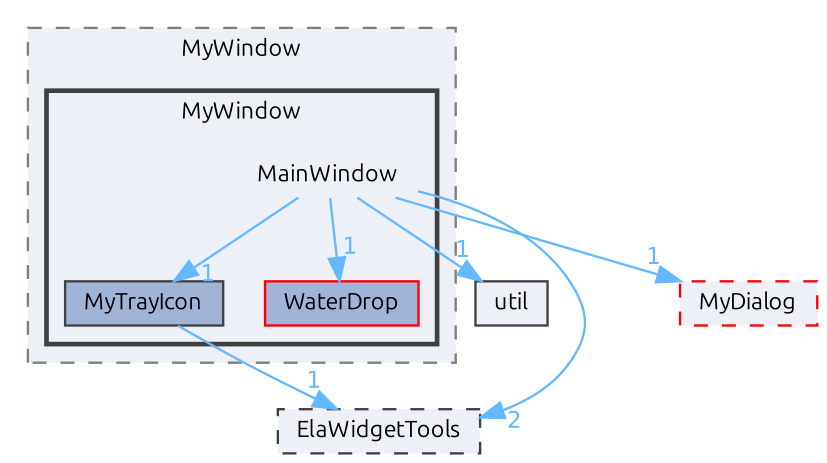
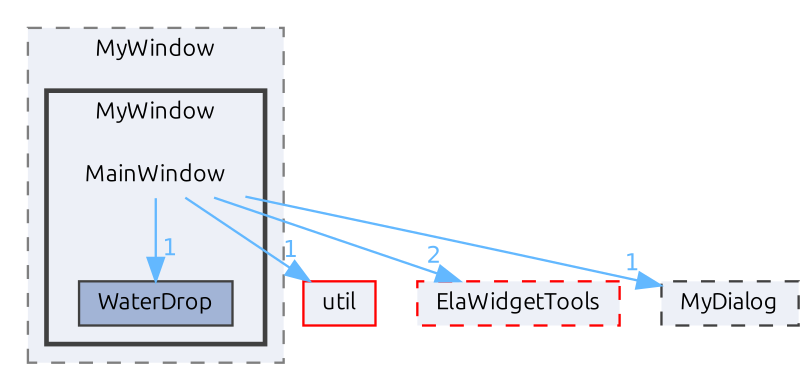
node "MyTrayIcon": removed
node "WaterDrop": color red -> grey25
node "util": color grey25 -> red
node "MyDialog": color red -> grey25
node "ElaWidgetTools": color grey25 -> red
